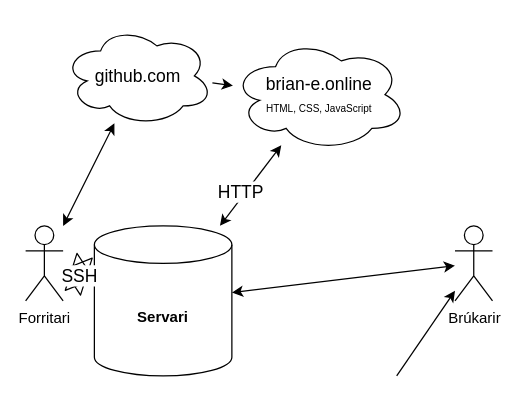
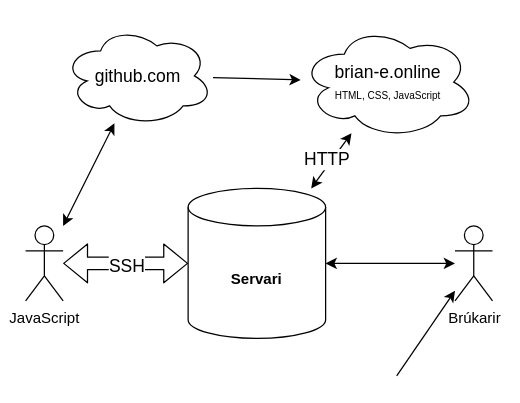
node "brian-e.onlineHTML, CSS, JavaScript": moved (319, 94) -> (388, 82)
node "Servari": moved (163, 301) -> (257, 263)
node "Forritari": label "Forritari" -> "JavaScript"
